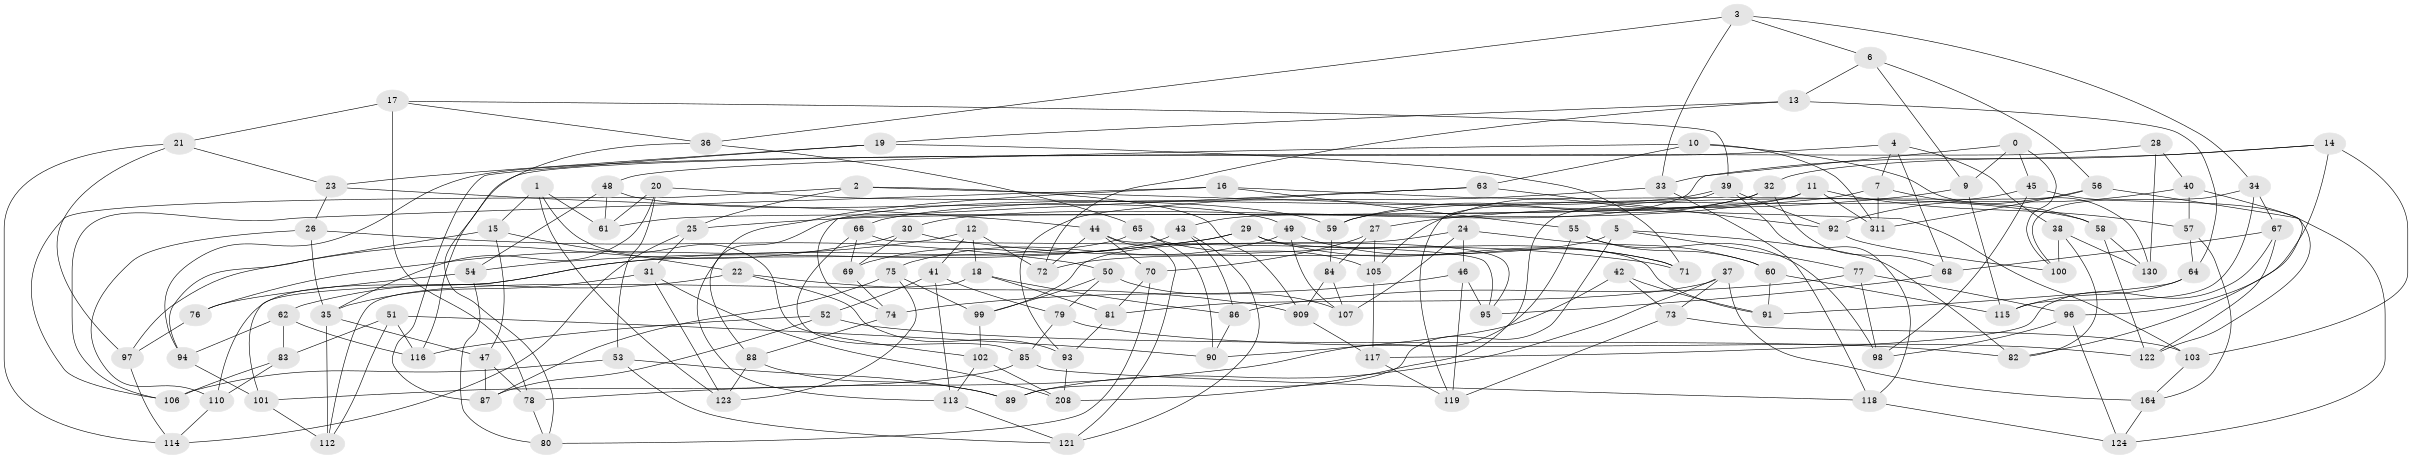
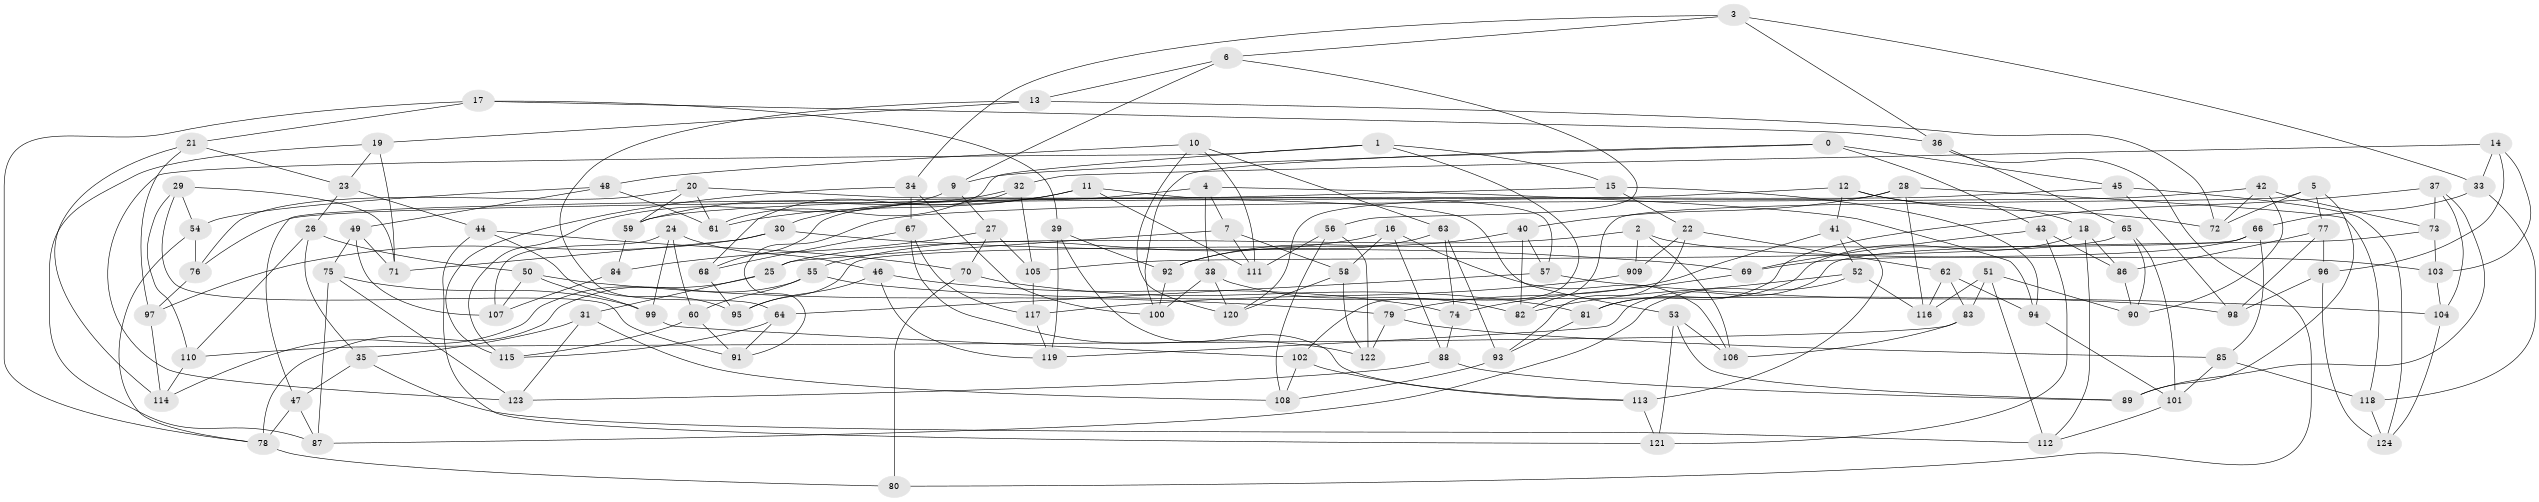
node "311": label "311" -> "111"
edge "39" -- "118": now "28" -- "118"
edge "44" -- "72": now "42" -- "72"
edge "20" -- "35": now "20" -- "76"
node "130": label "130" -> "120"
edge "84" -- "909": removed
edge "54" -- "80": now "54" -- "78"
node "208": label "208" -> "108"
node "164": label "164" -> "104"
